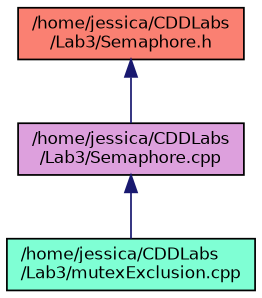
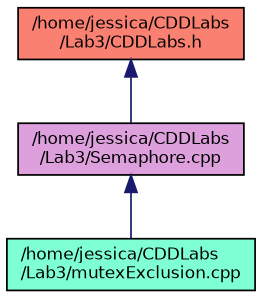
node "/home/jessica/CDDLabs /Lab3/Semaphore.h": label "/home/jessica/CDDLabs /Lab3/Semaphore.h" -> "/home/jessica/CDDLabs /Lab3/CDDLabs.h"
